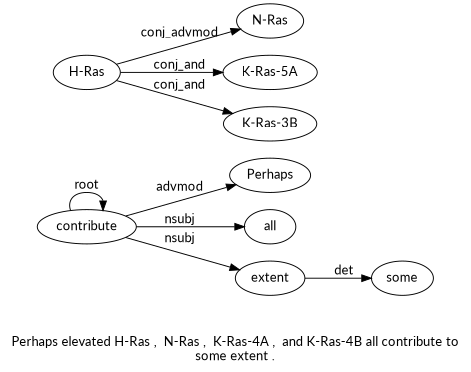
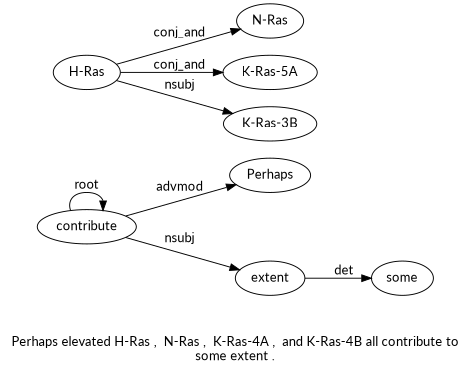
edge "H-Ras" -> "N-Ras": label "conj_advmod" -> "conj_and"
edge "H-Ras" -> "K-Ras-3B": label "conj_and" -> "nsubj"
node "all": removed
